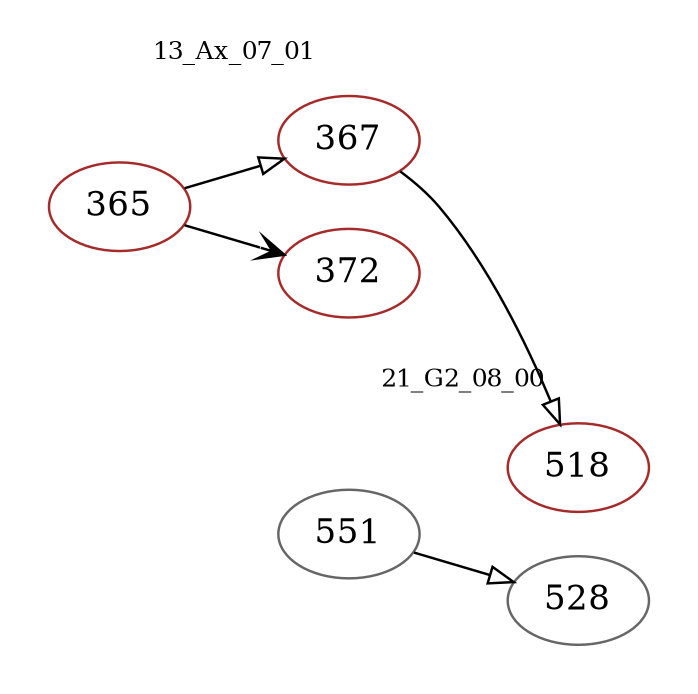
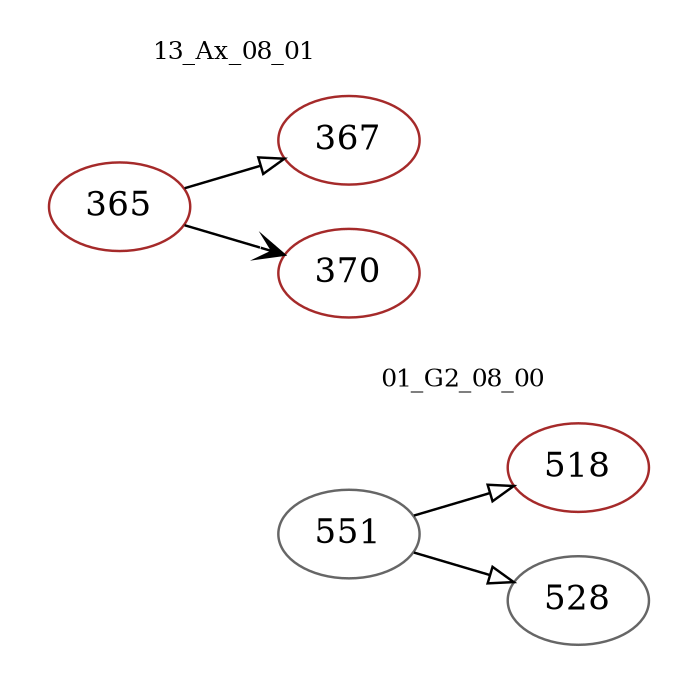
cluster "13_Ax_07_01": label "13_Ax_07_01" -> "13_Ax_08_01"
node "372": label "372" -> "370"
edge "367" -> "518": now "551" -> "518"
cluster "21_G2_08_00": label "21_G2_08_00" -> "01_G2_08_00"
